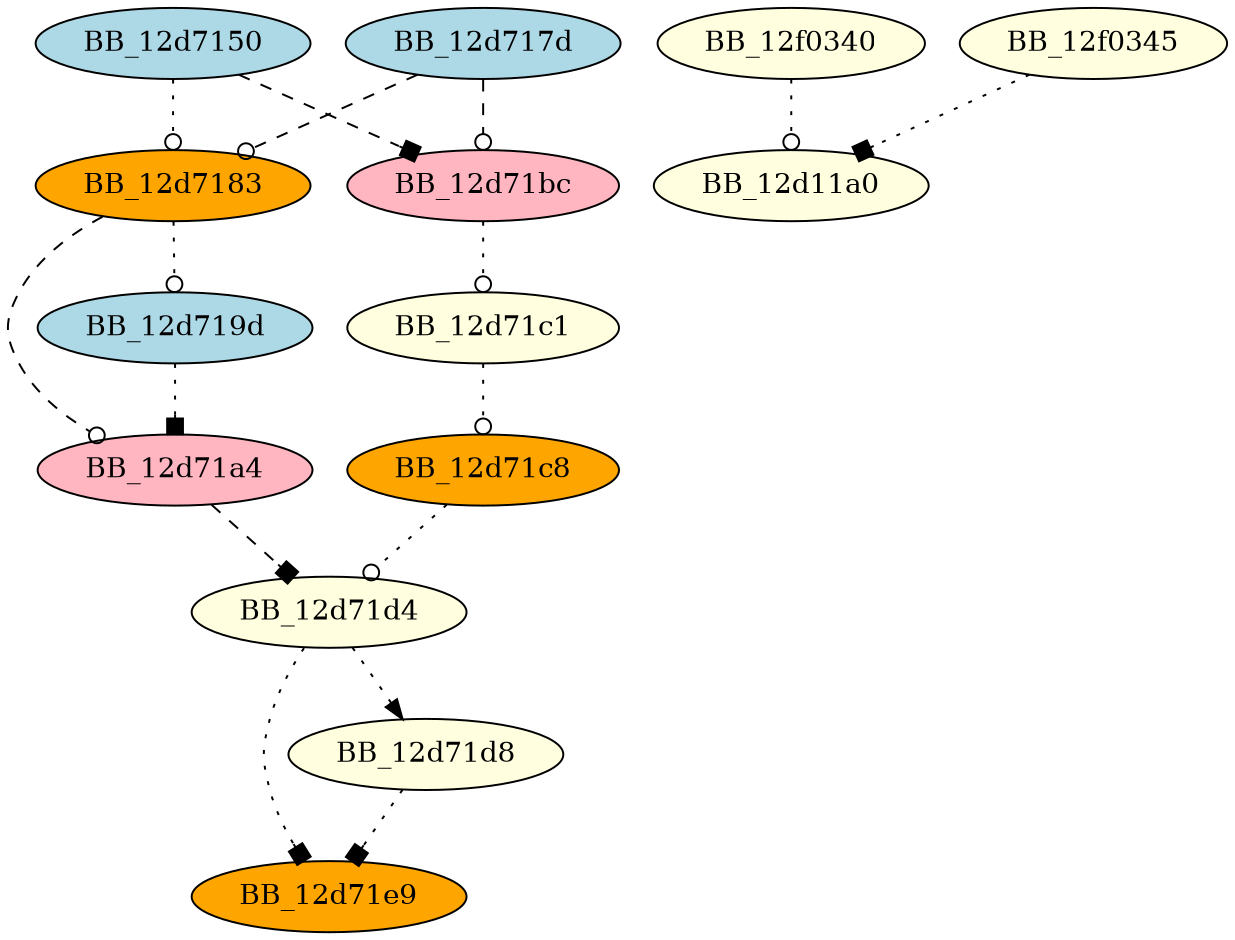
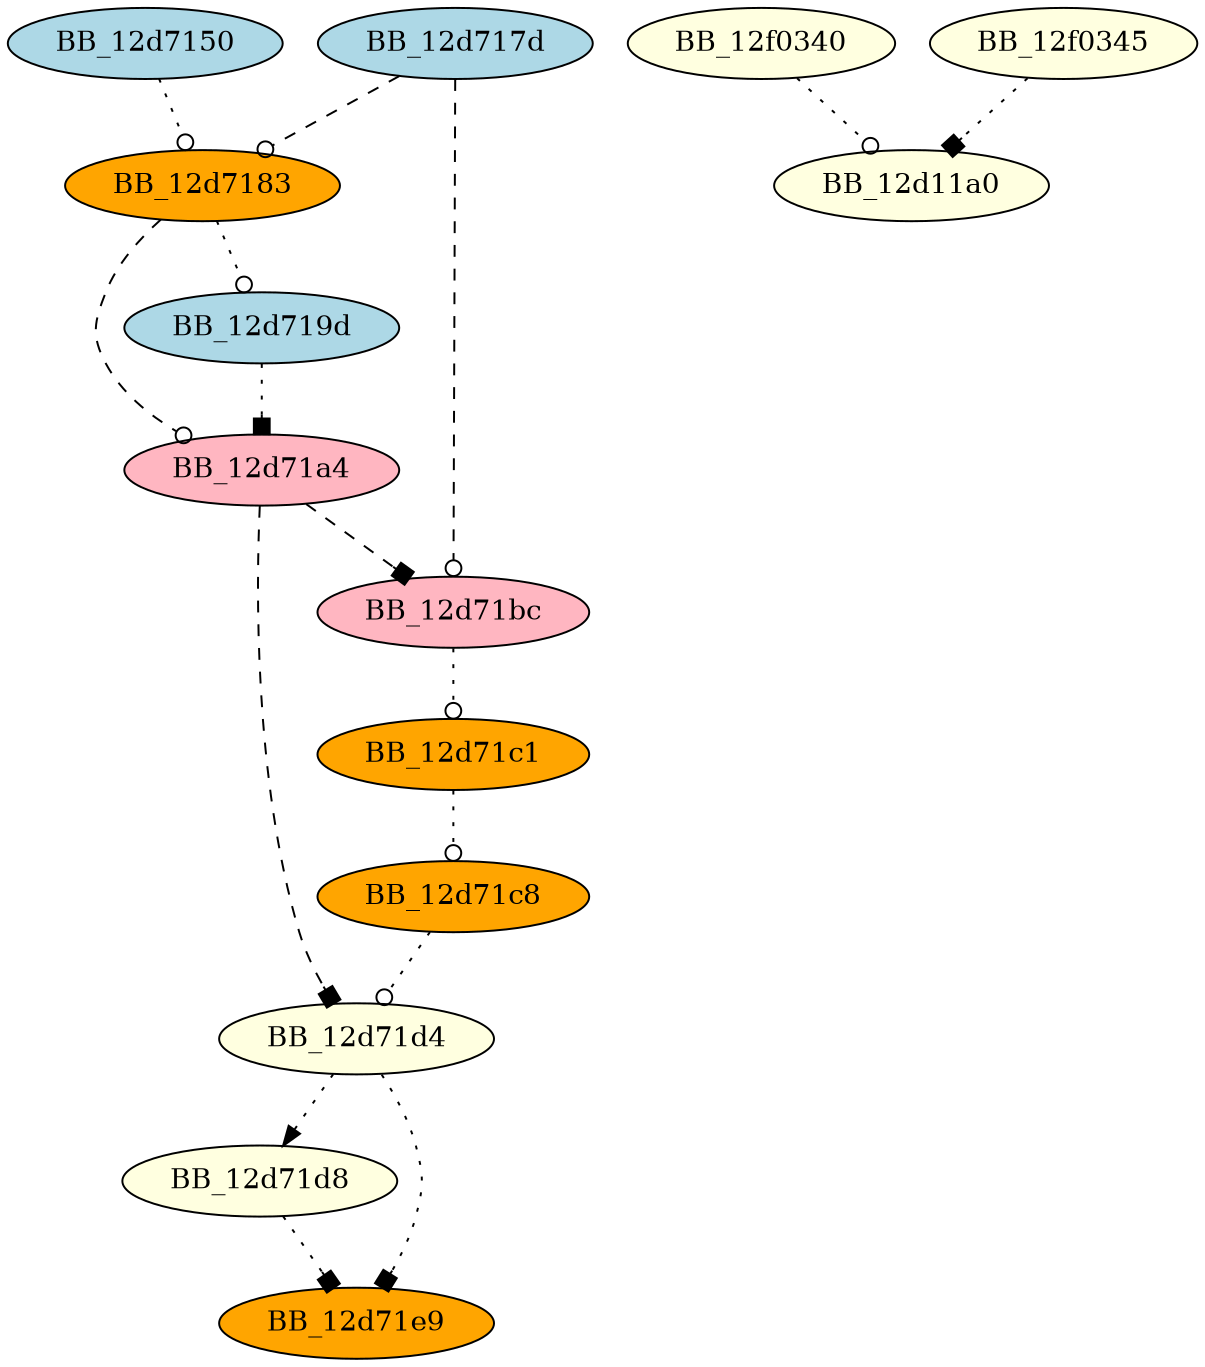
edge "BB_12d7150" -> "BB_12d71bc": now "BB_12d71a4" -> "BB_12d71bc"
node "BB_12d71c1": fillcolor lightyellow -> orange
